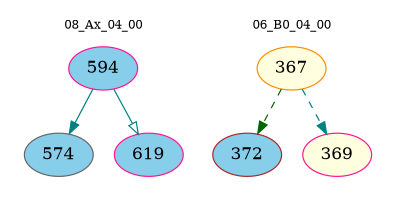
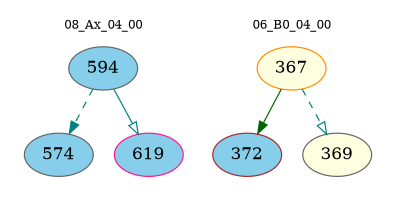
node "594": color deeppink -> gray40
edge "594" -> "574": style solid -> dashed
edge "367" -> "372": style dashed -> solid
edge "367" -> "369": arrowhead normal -> onormal
node "369": color deeppink -> gray40
